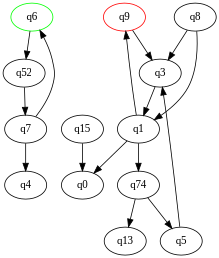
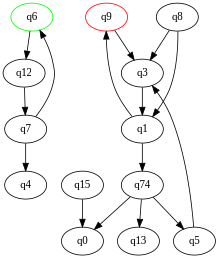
node "q52": label "q52" -> "q12"
edge "q1" -> "q0": now "q74" -> "q0"
